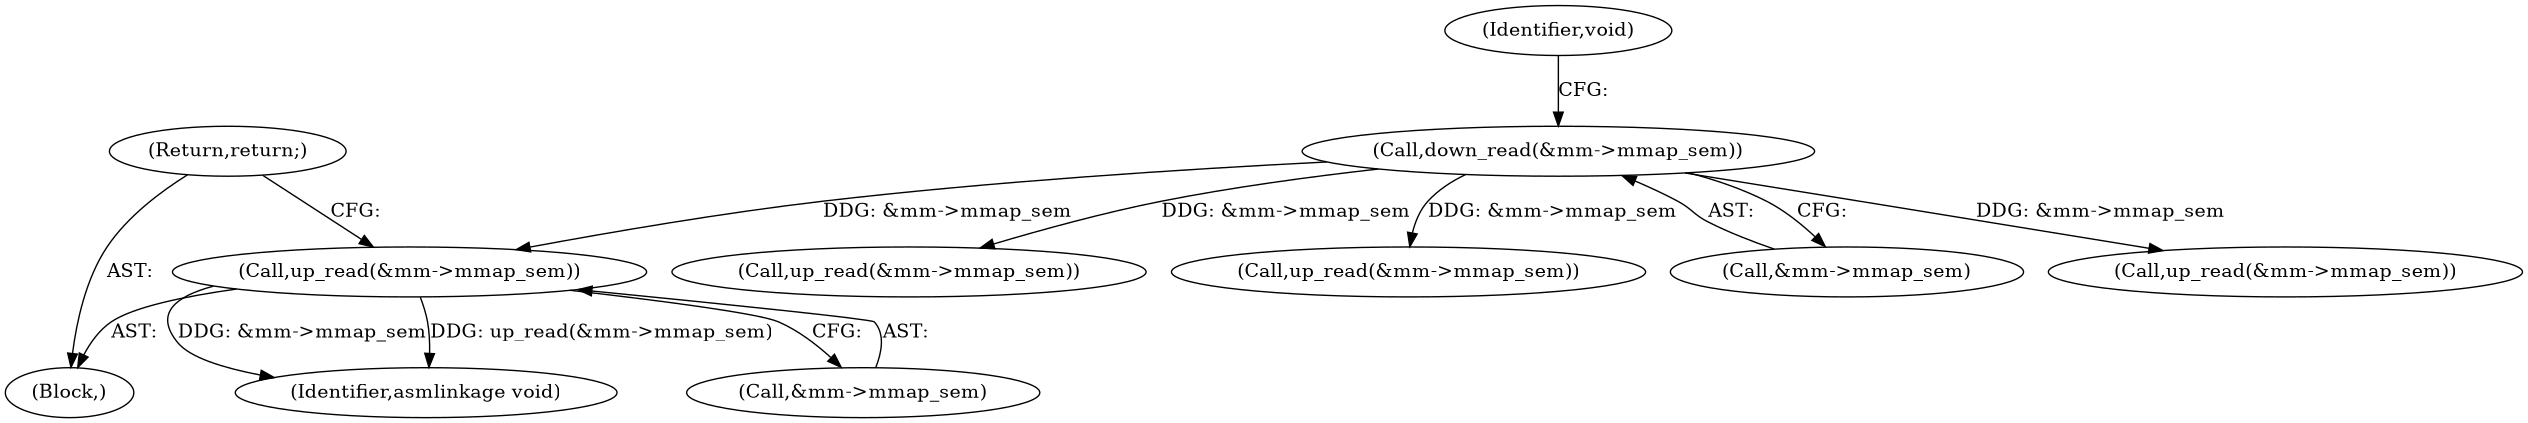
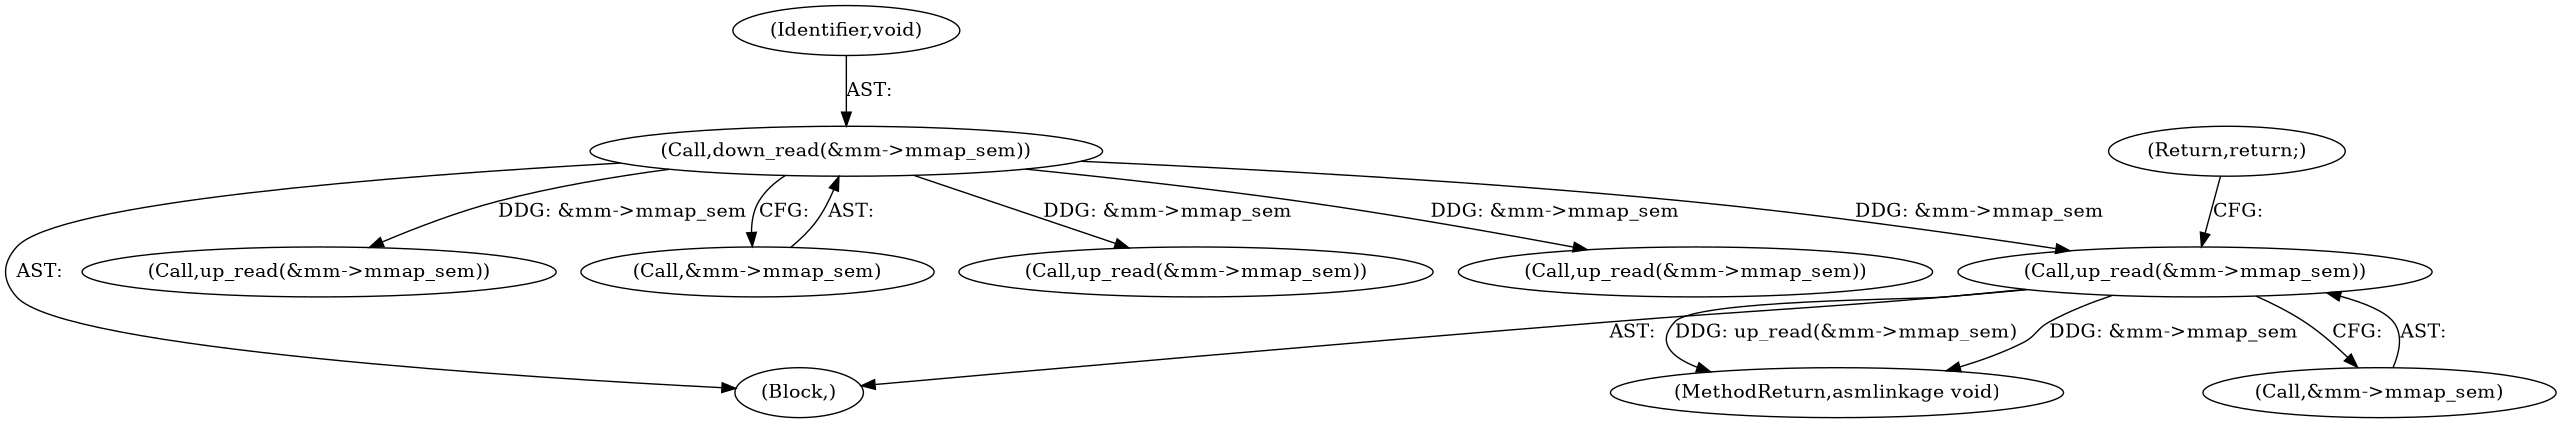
edge "(Identifier,void)" -> "(Call,down_read(&mm->mmap_sem))": label "CFG: " -> "AST: "
edge "(Return,return;)" -> "(Block,)": now "(Call,down_read(&mm->mmap_sem))" -> "(Block,)"
node "(Identifier,asmlinkage void)": label "(Identifier,asmlinkage void)" -> "(MethodReturn,asmlinkage void)"
